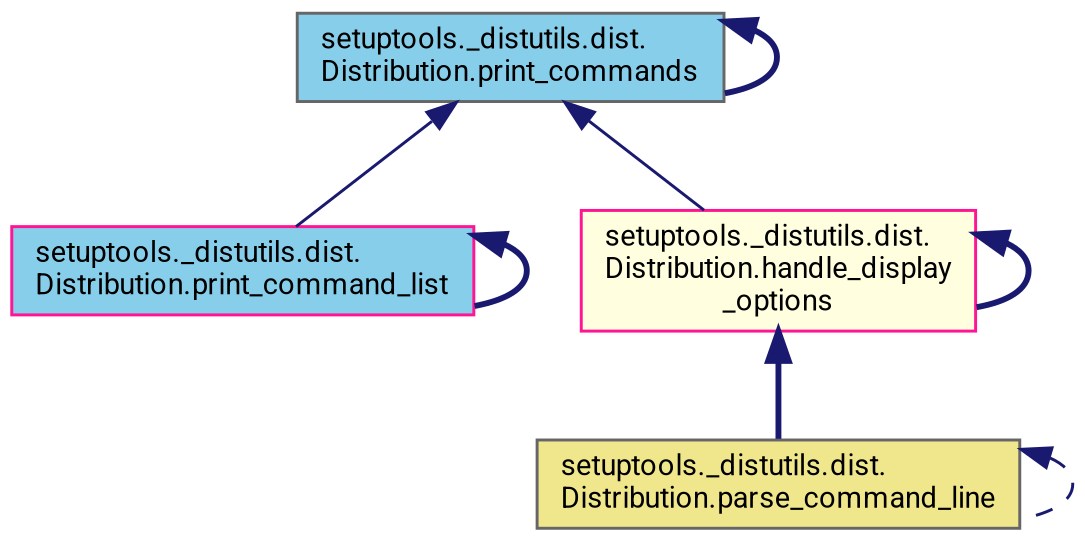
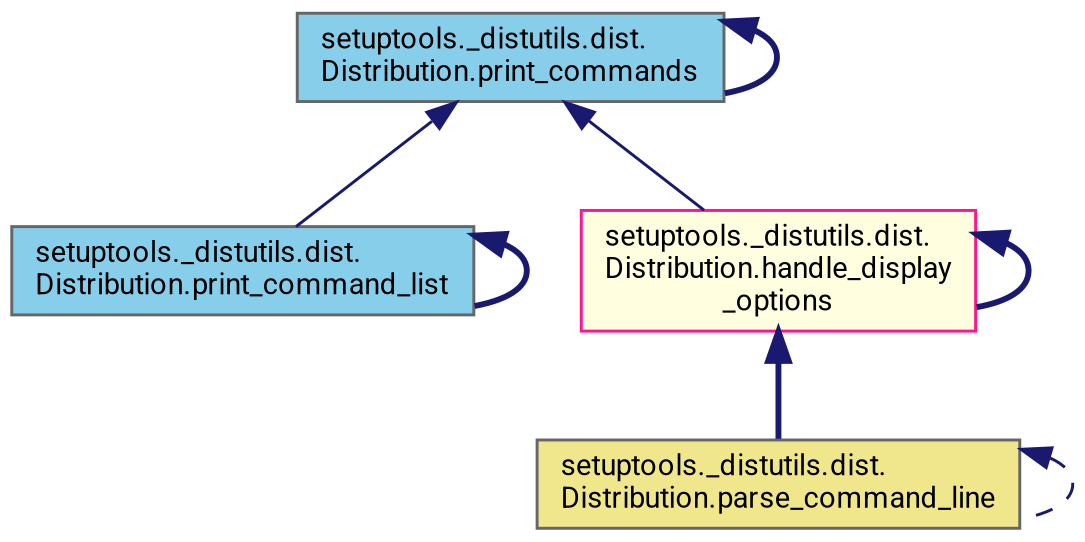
node "setuptools._distutils.dist. Distribution.print_command_list": color deeppink -> gray40
